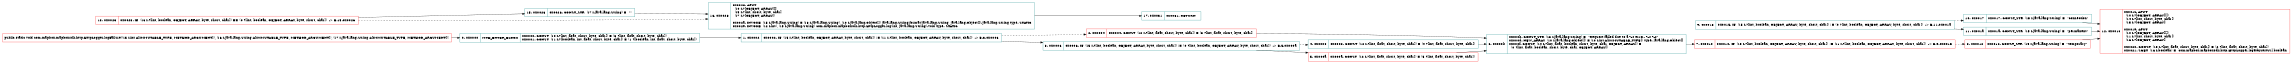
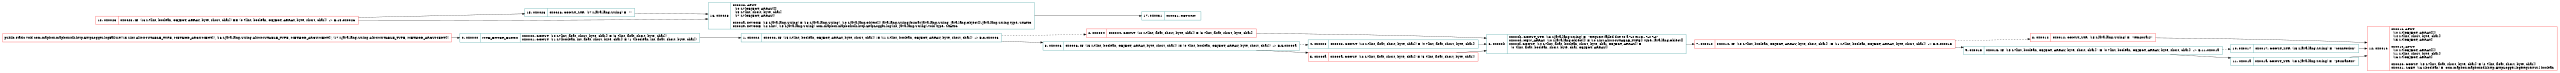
edge "13: 0x0023" -> "16: 0x0028": style dashed -> solid
edge "7: 0x0010" -> "9: 0x0015": added
